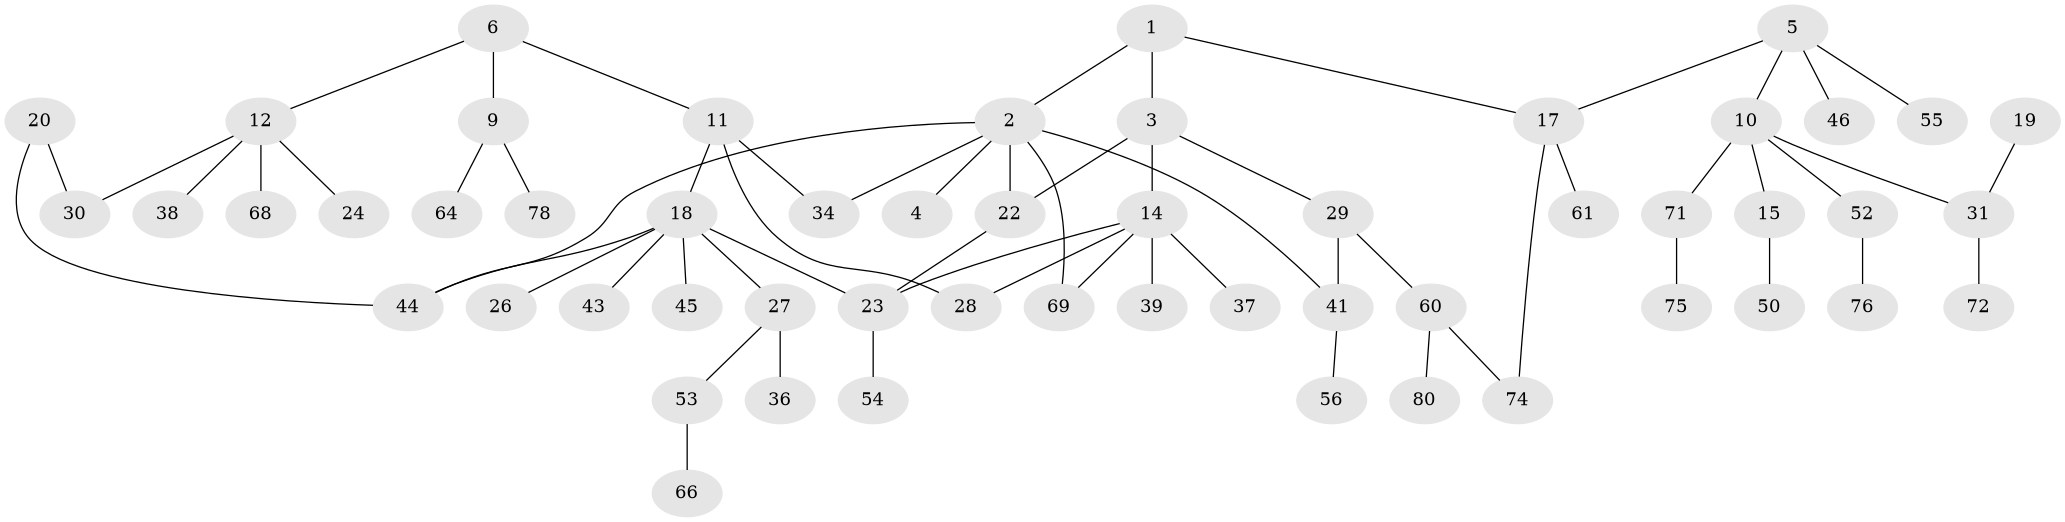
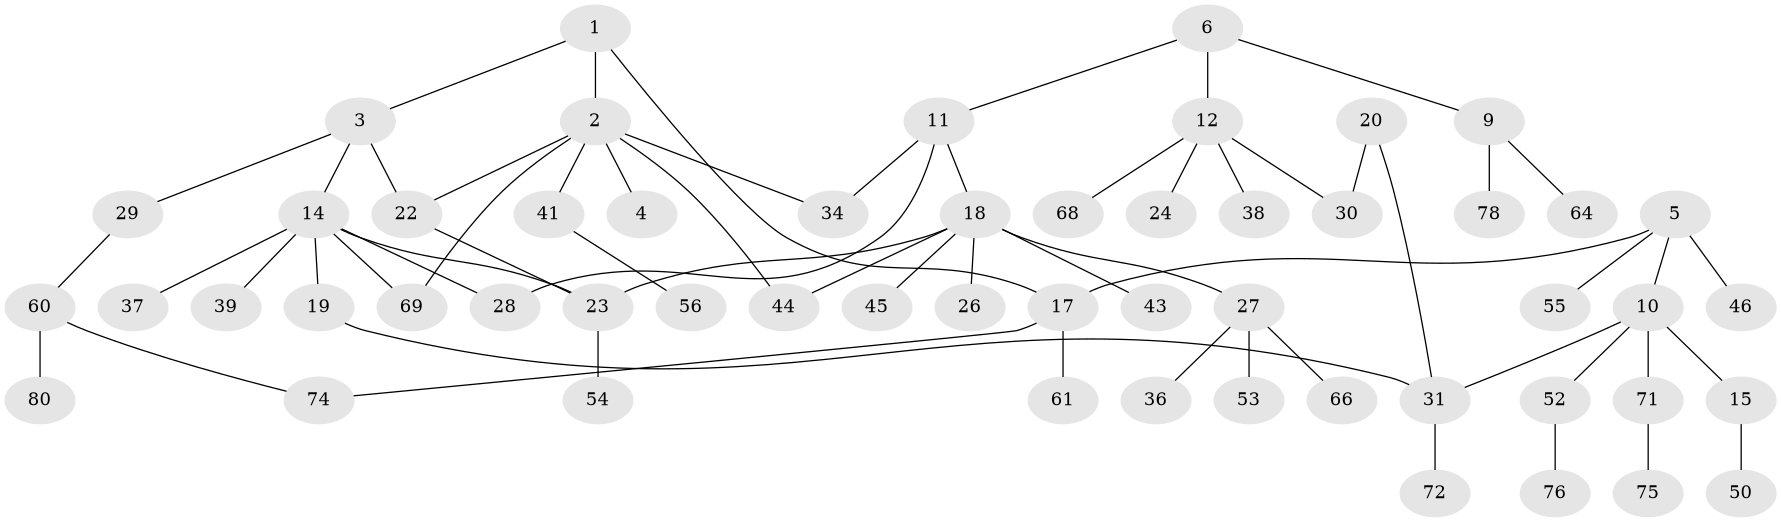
edge "14" -- "19": added
edge "29" -- "41": removed
edge "20" -- "44": now "20" -- "31"
edge "53" -- "66": now "27" -- "66"
